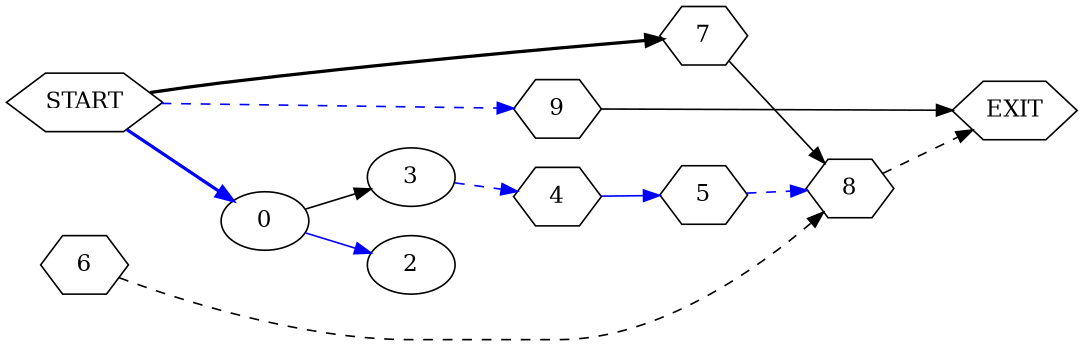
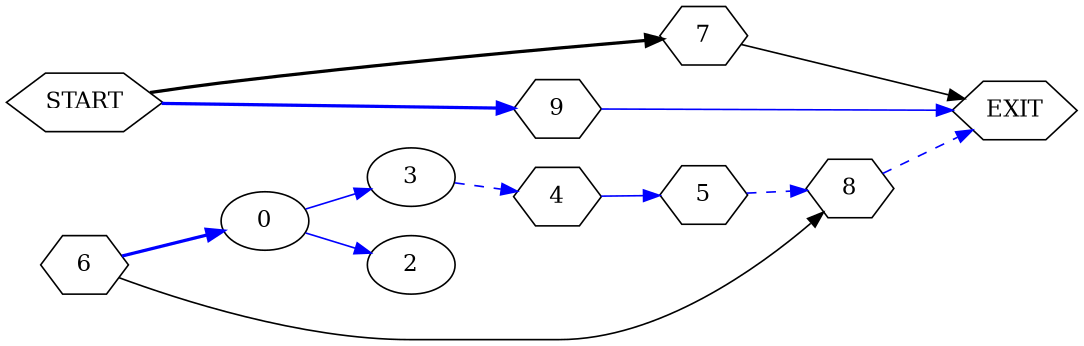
edge "7" -> "8": now "7" -> "EXIT"
edge "START" -> "9": style dashed -> bold
edge "9" -> "EXIT": color black -> blue
edge "8" -> "EXIT": color black -> blue
edge "START" -> "0": now "6" -> "0"
edge "0" -> "3": color black -> blue
edge "6" -> "8": style dashed -> solid
